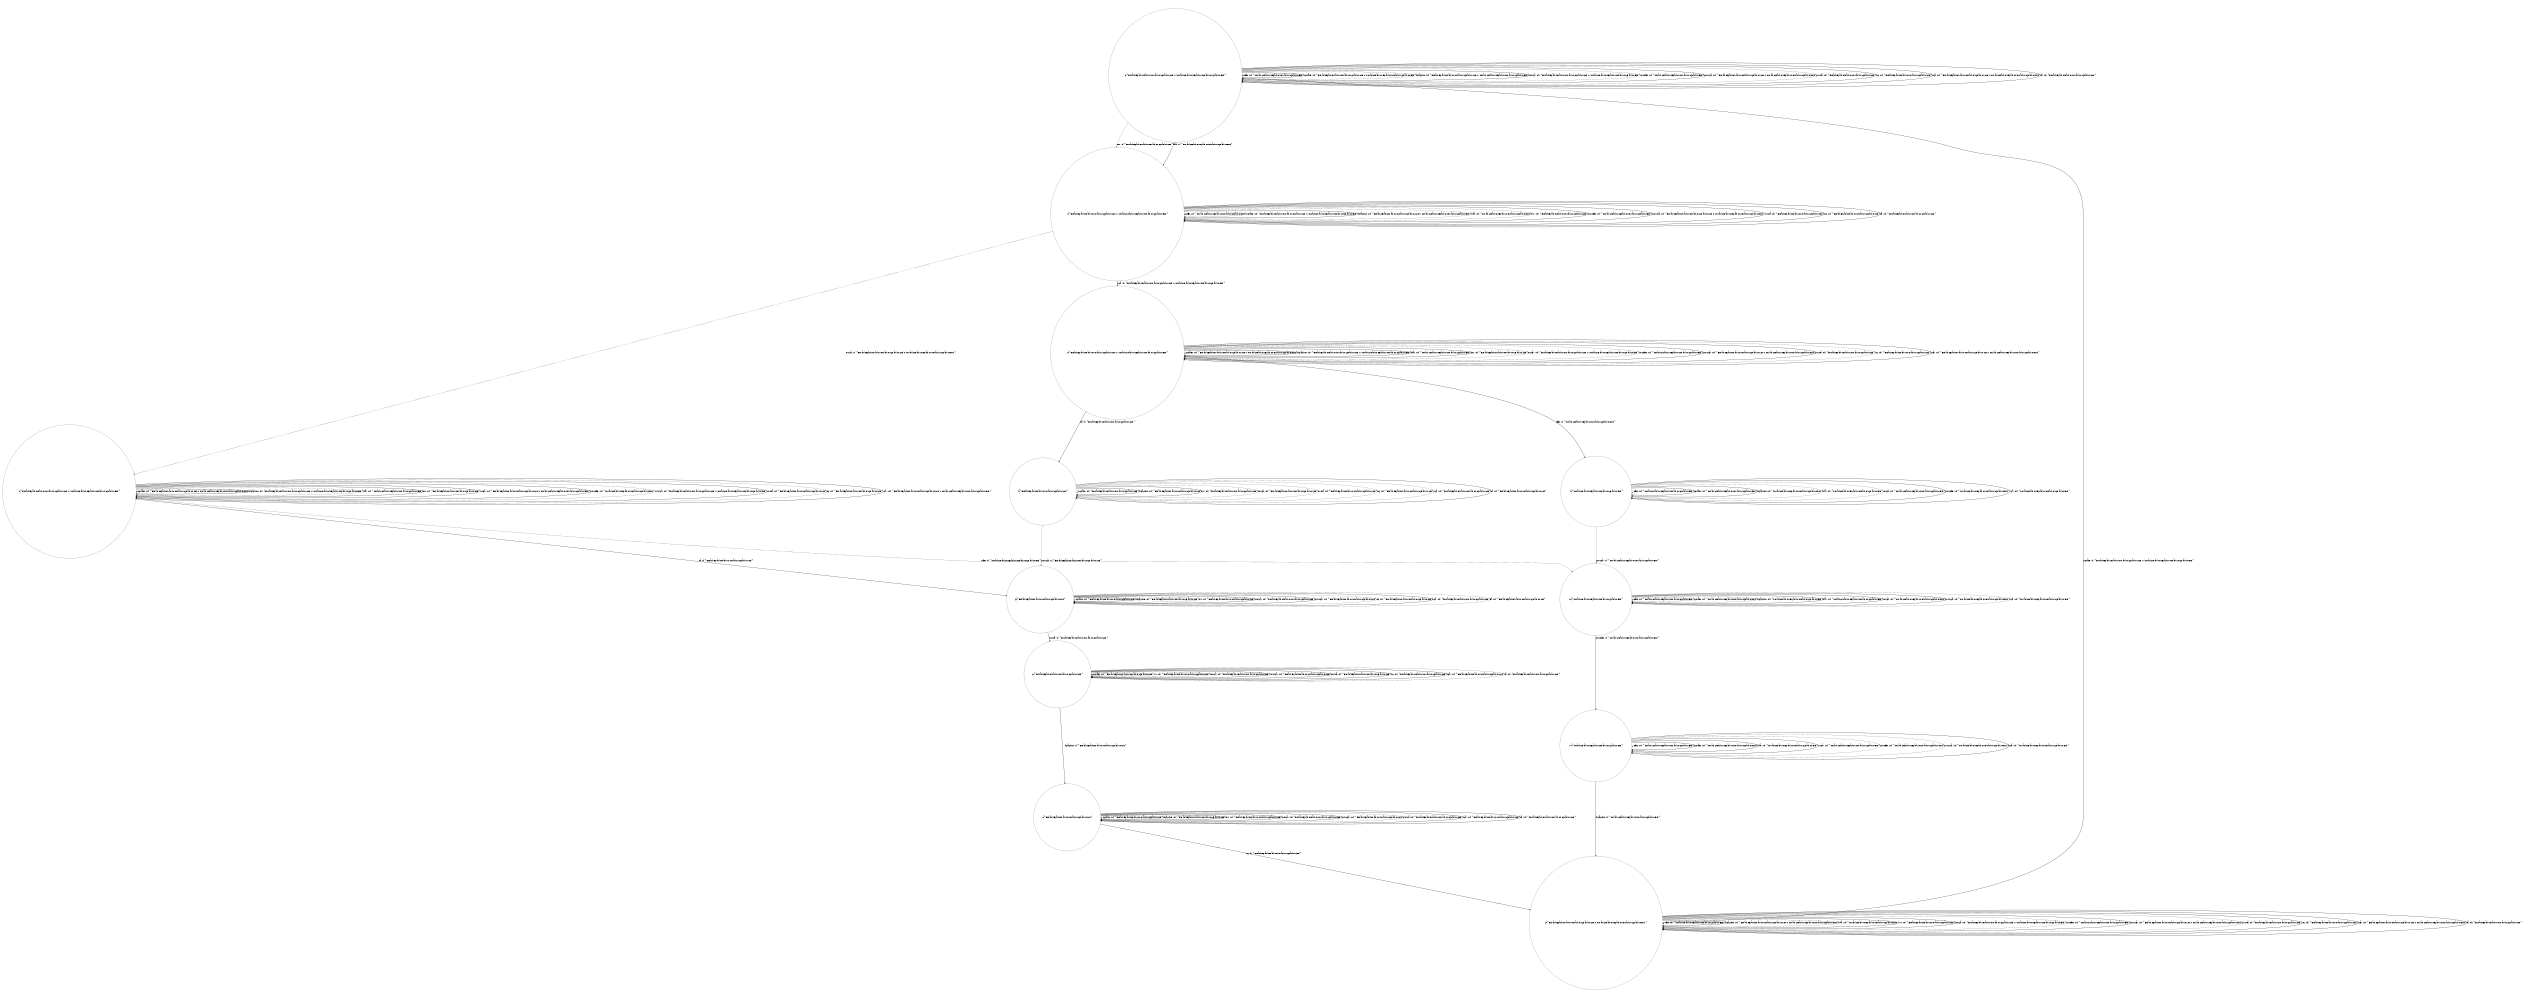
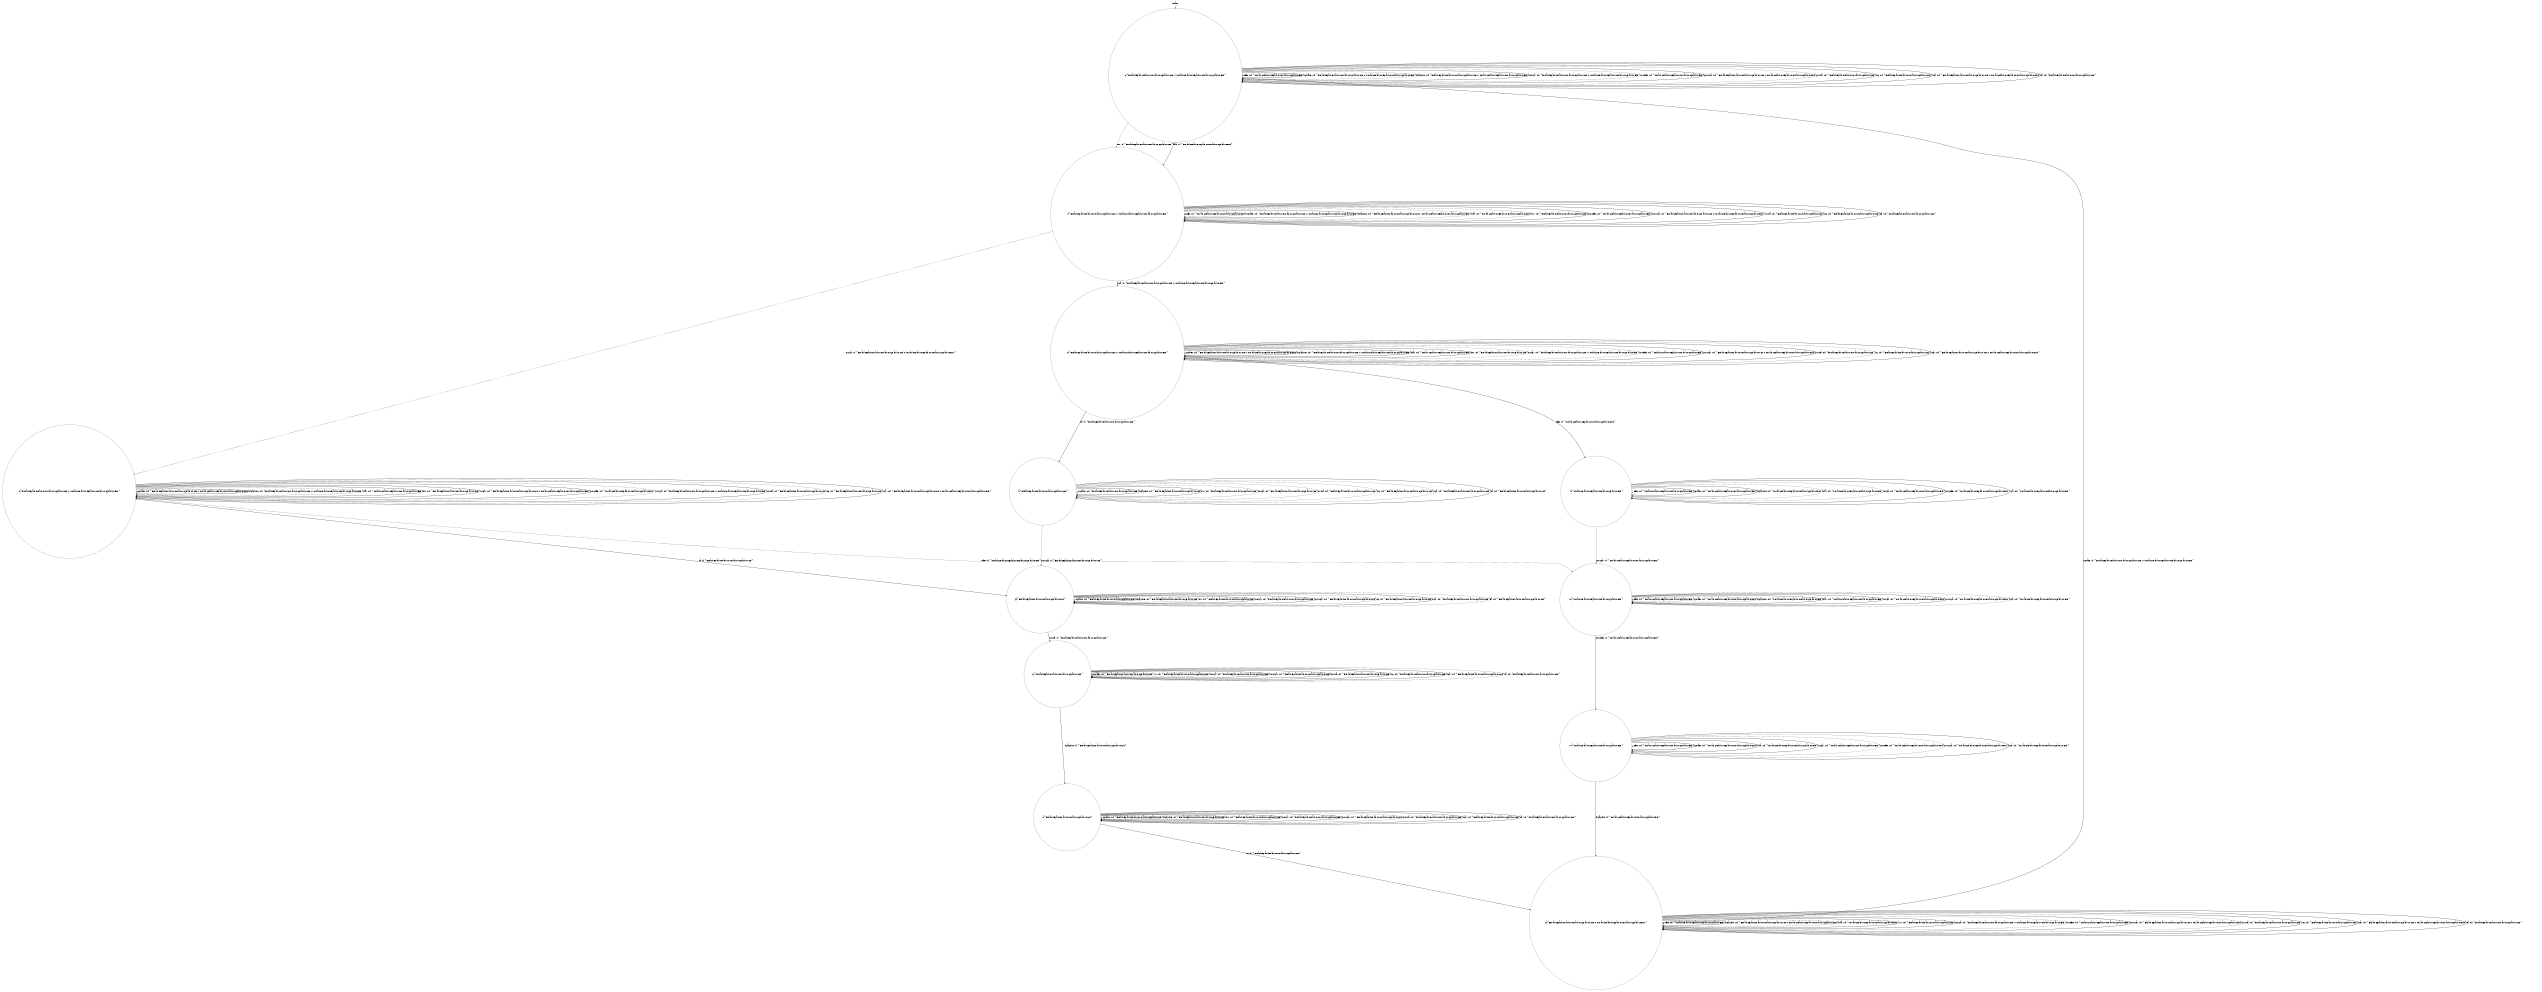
node "__start0": added
